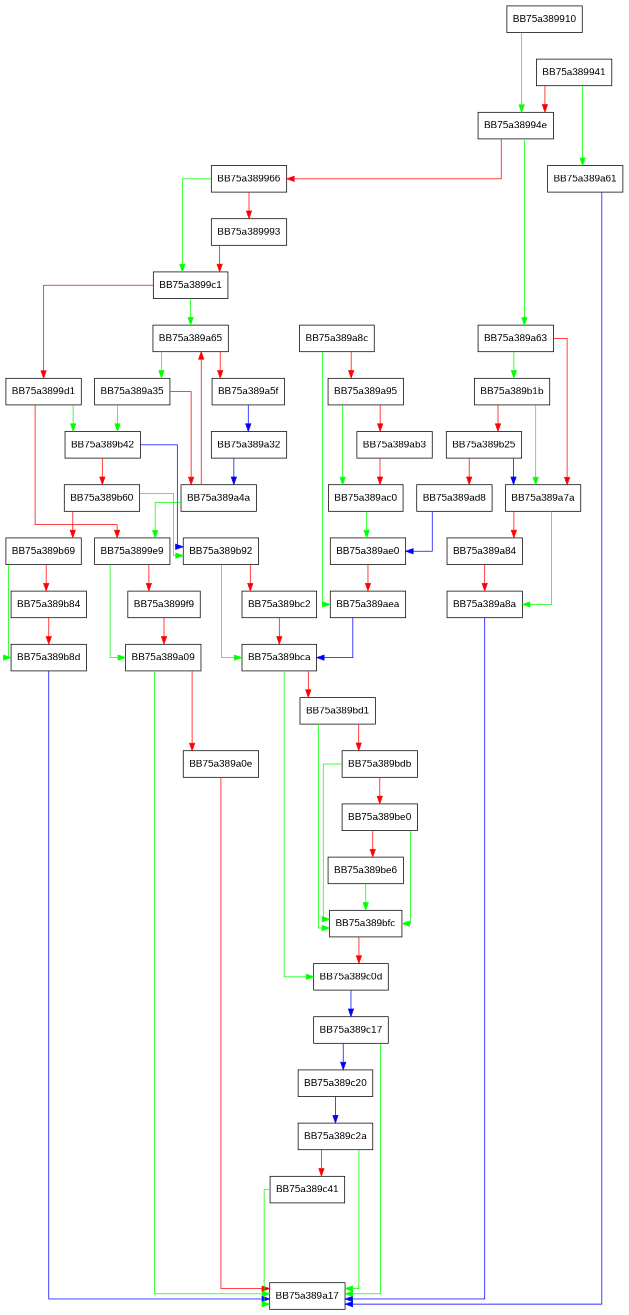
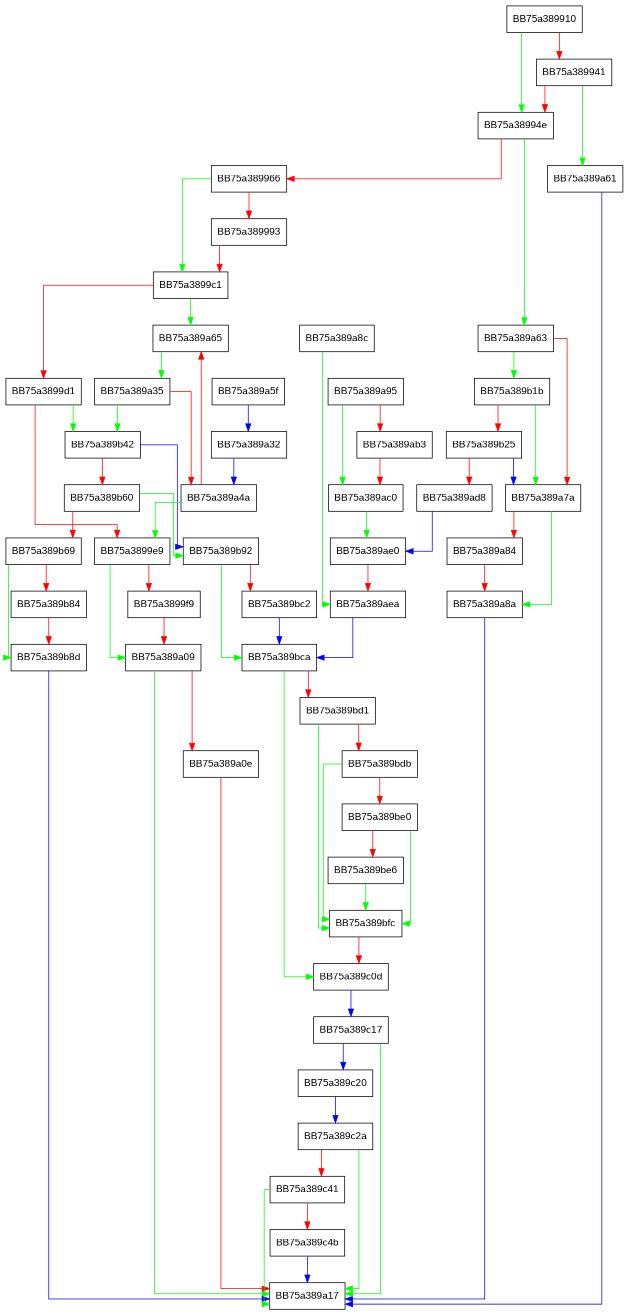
edge "BB75a389910" -> "BB75a389941": added
edge "BB75a389a65" -> "BB75a389a5f": removed
edge "BB75a389a8c" -> "BB75a389a95": removed
edge "BB75a389bc2" -> "BB75a389bca": color red -> blue
node "BB75a389c4b": added
